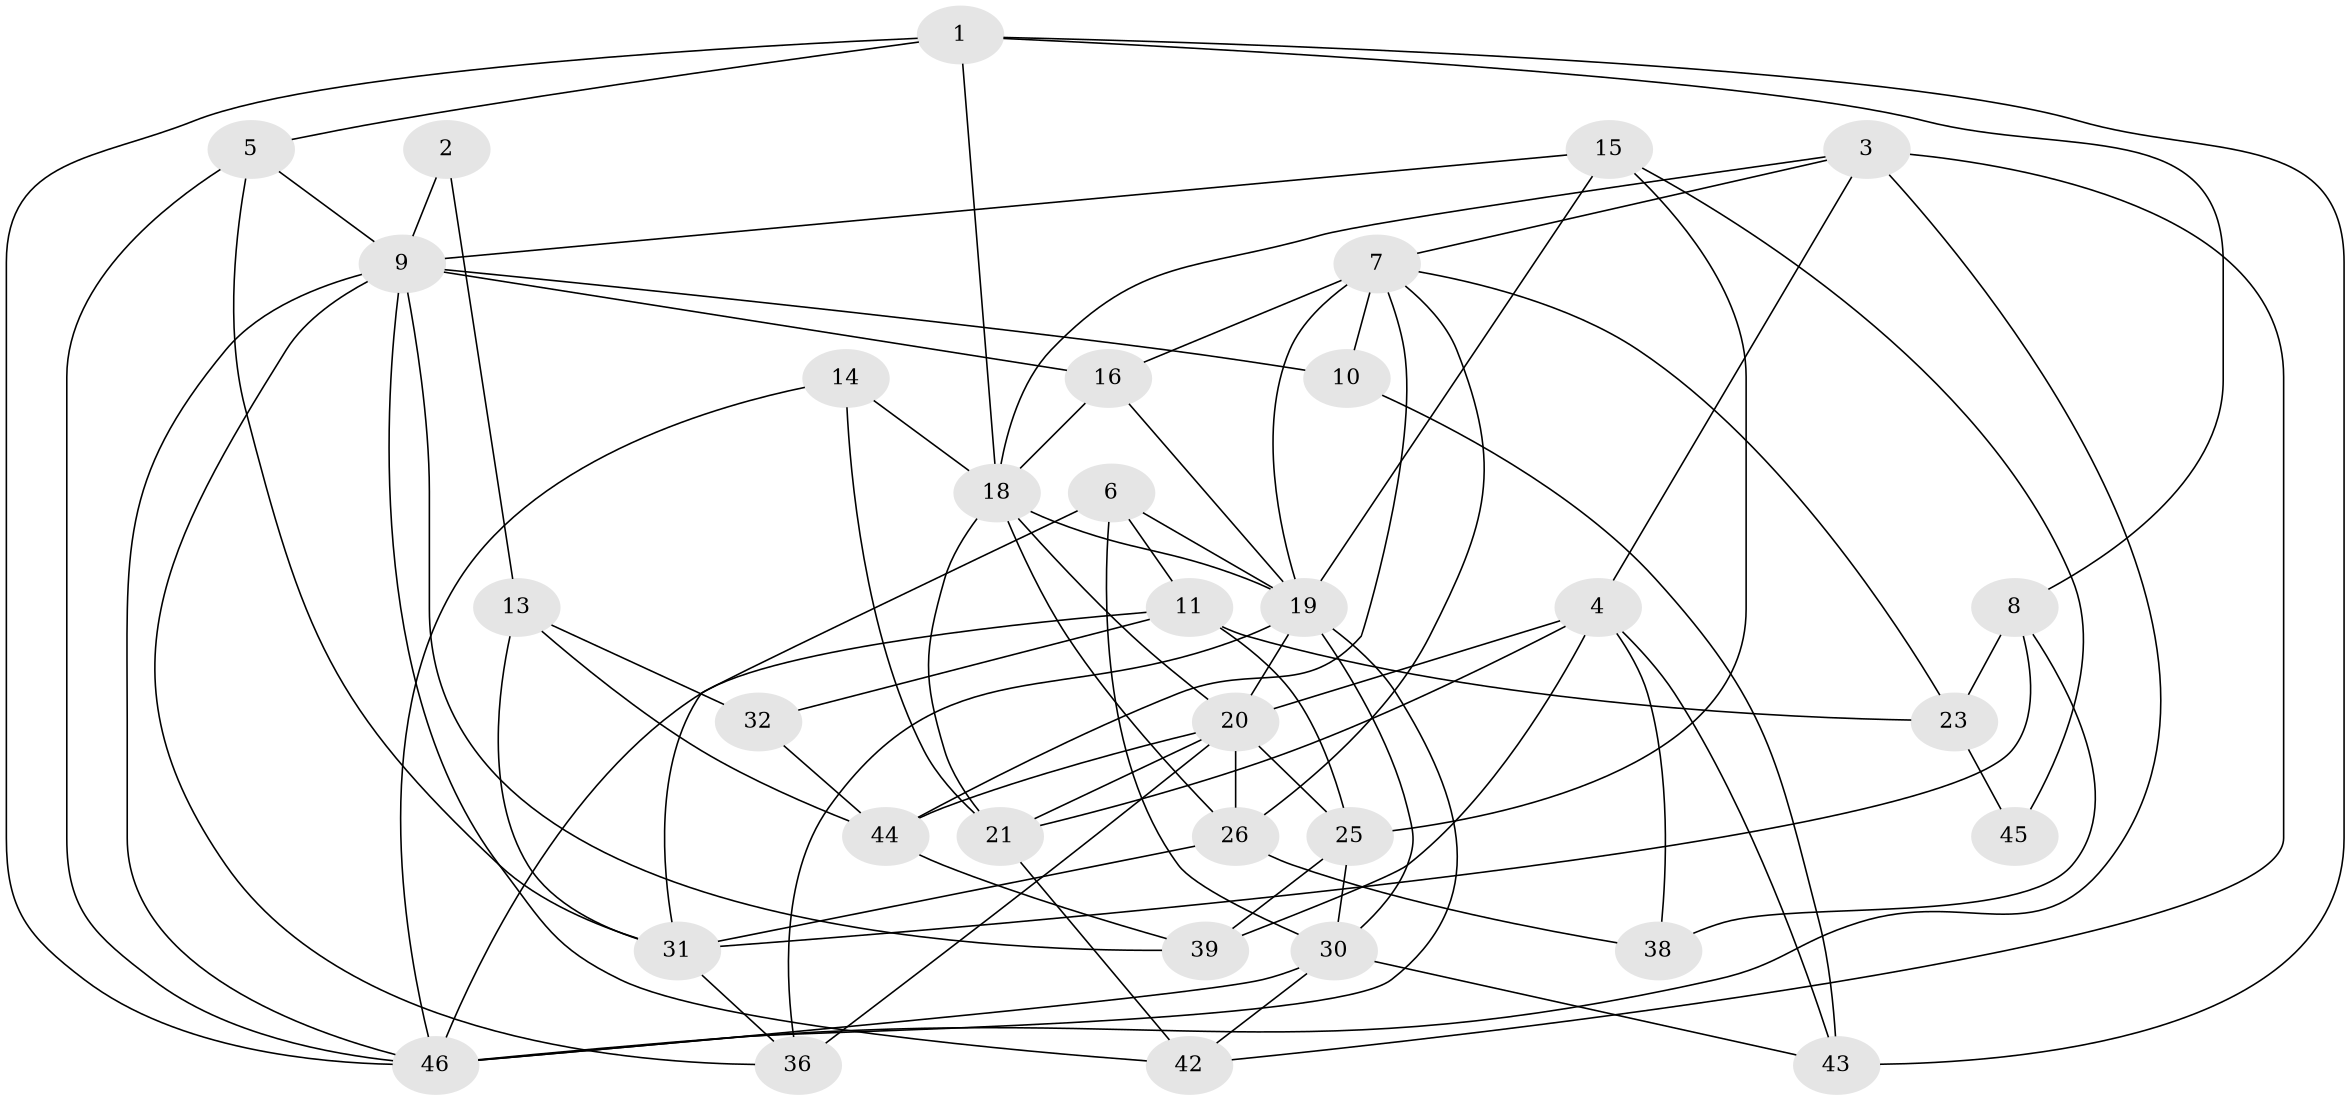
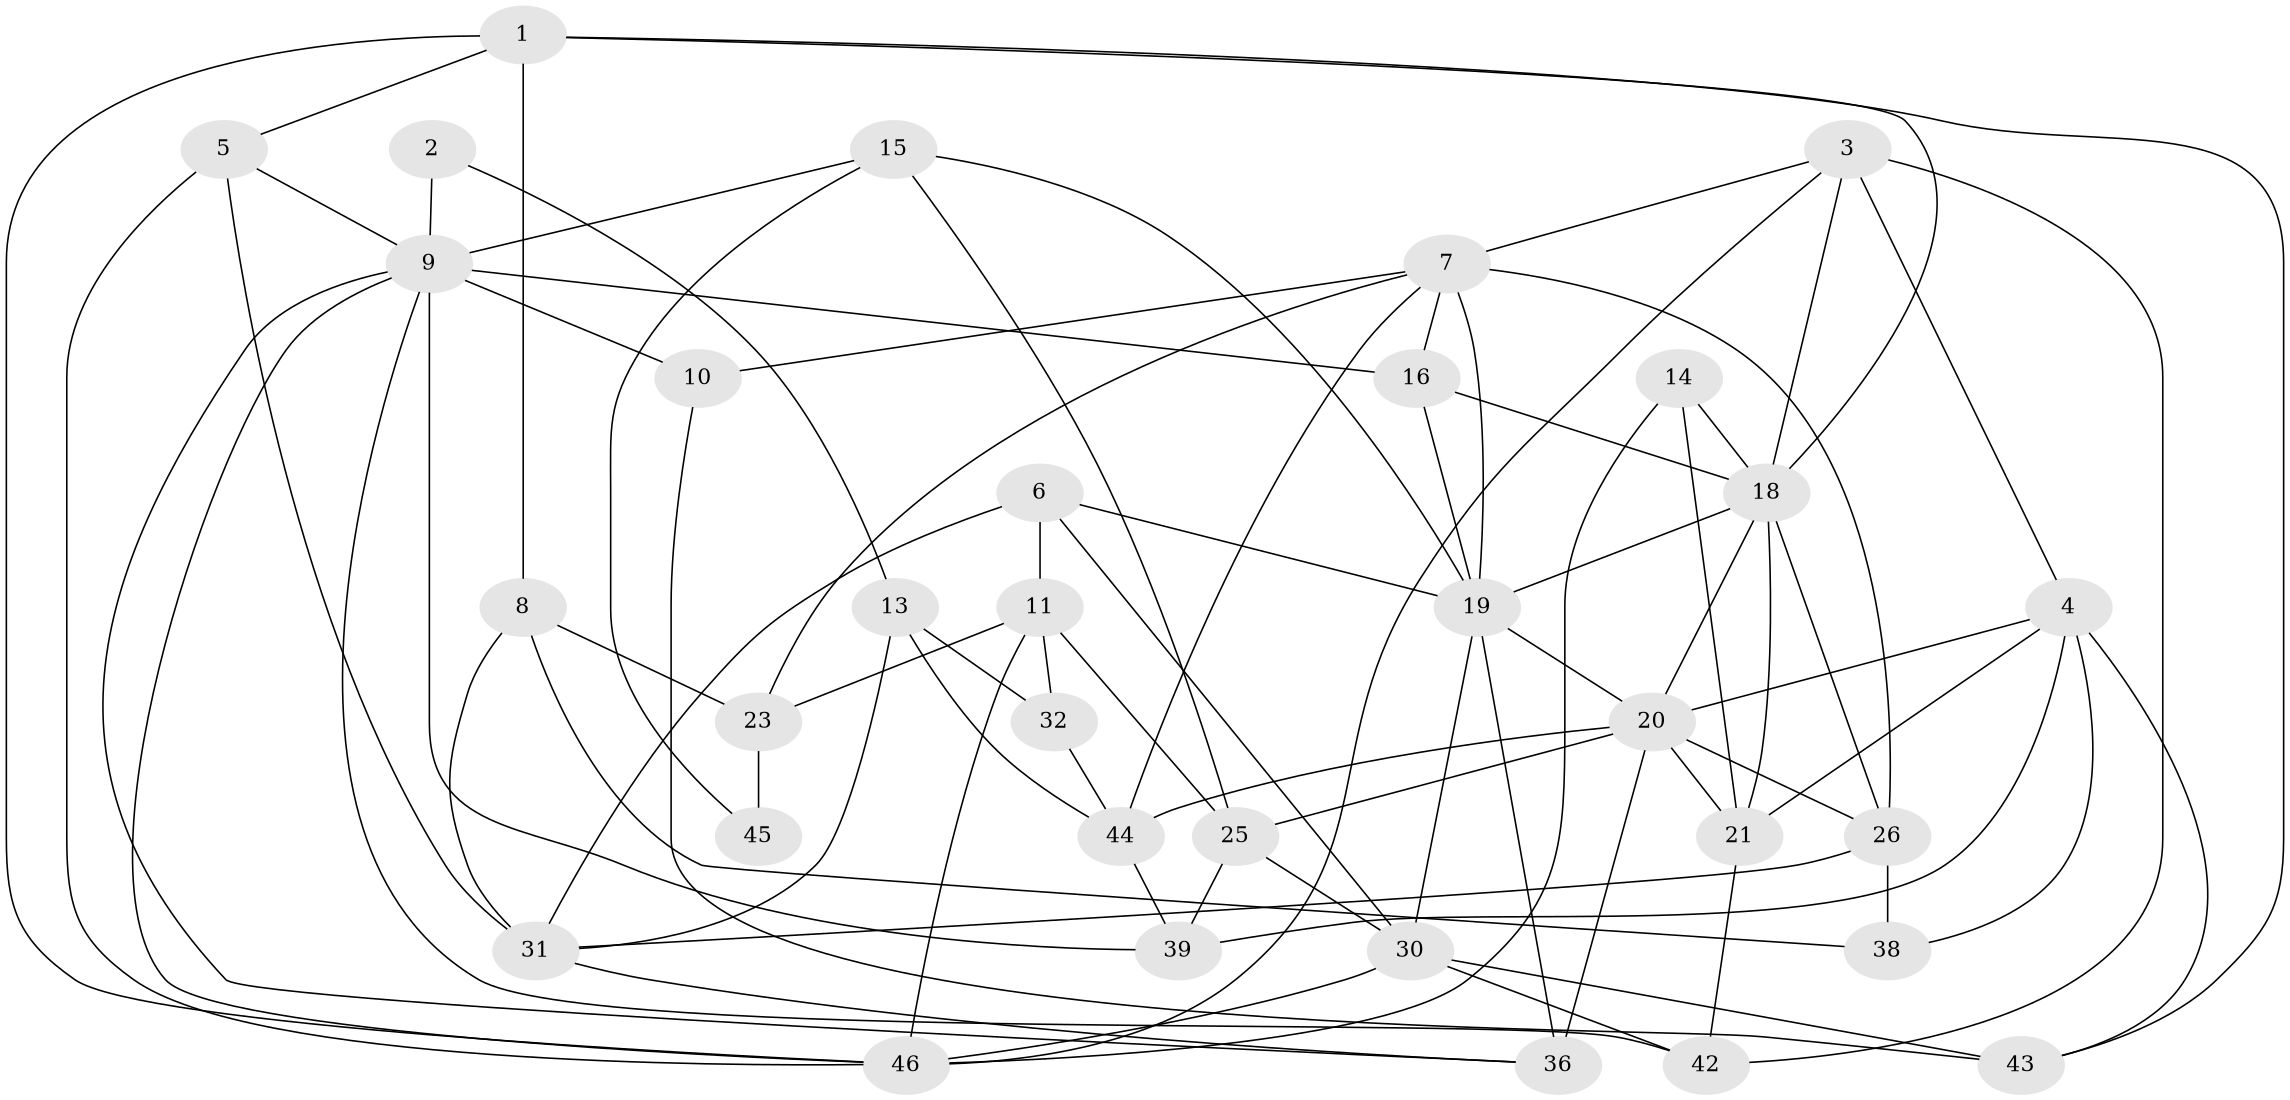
edge "19" -- "46": removed
